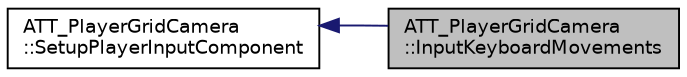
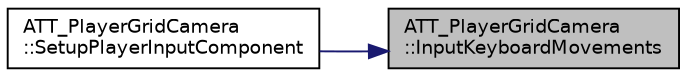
edge "ATT_PlayerGridCamera ::InputKeyboardMovements" -> "ATT_PlayerGridCamera ::SetupPlayerInputComponent": reversed
